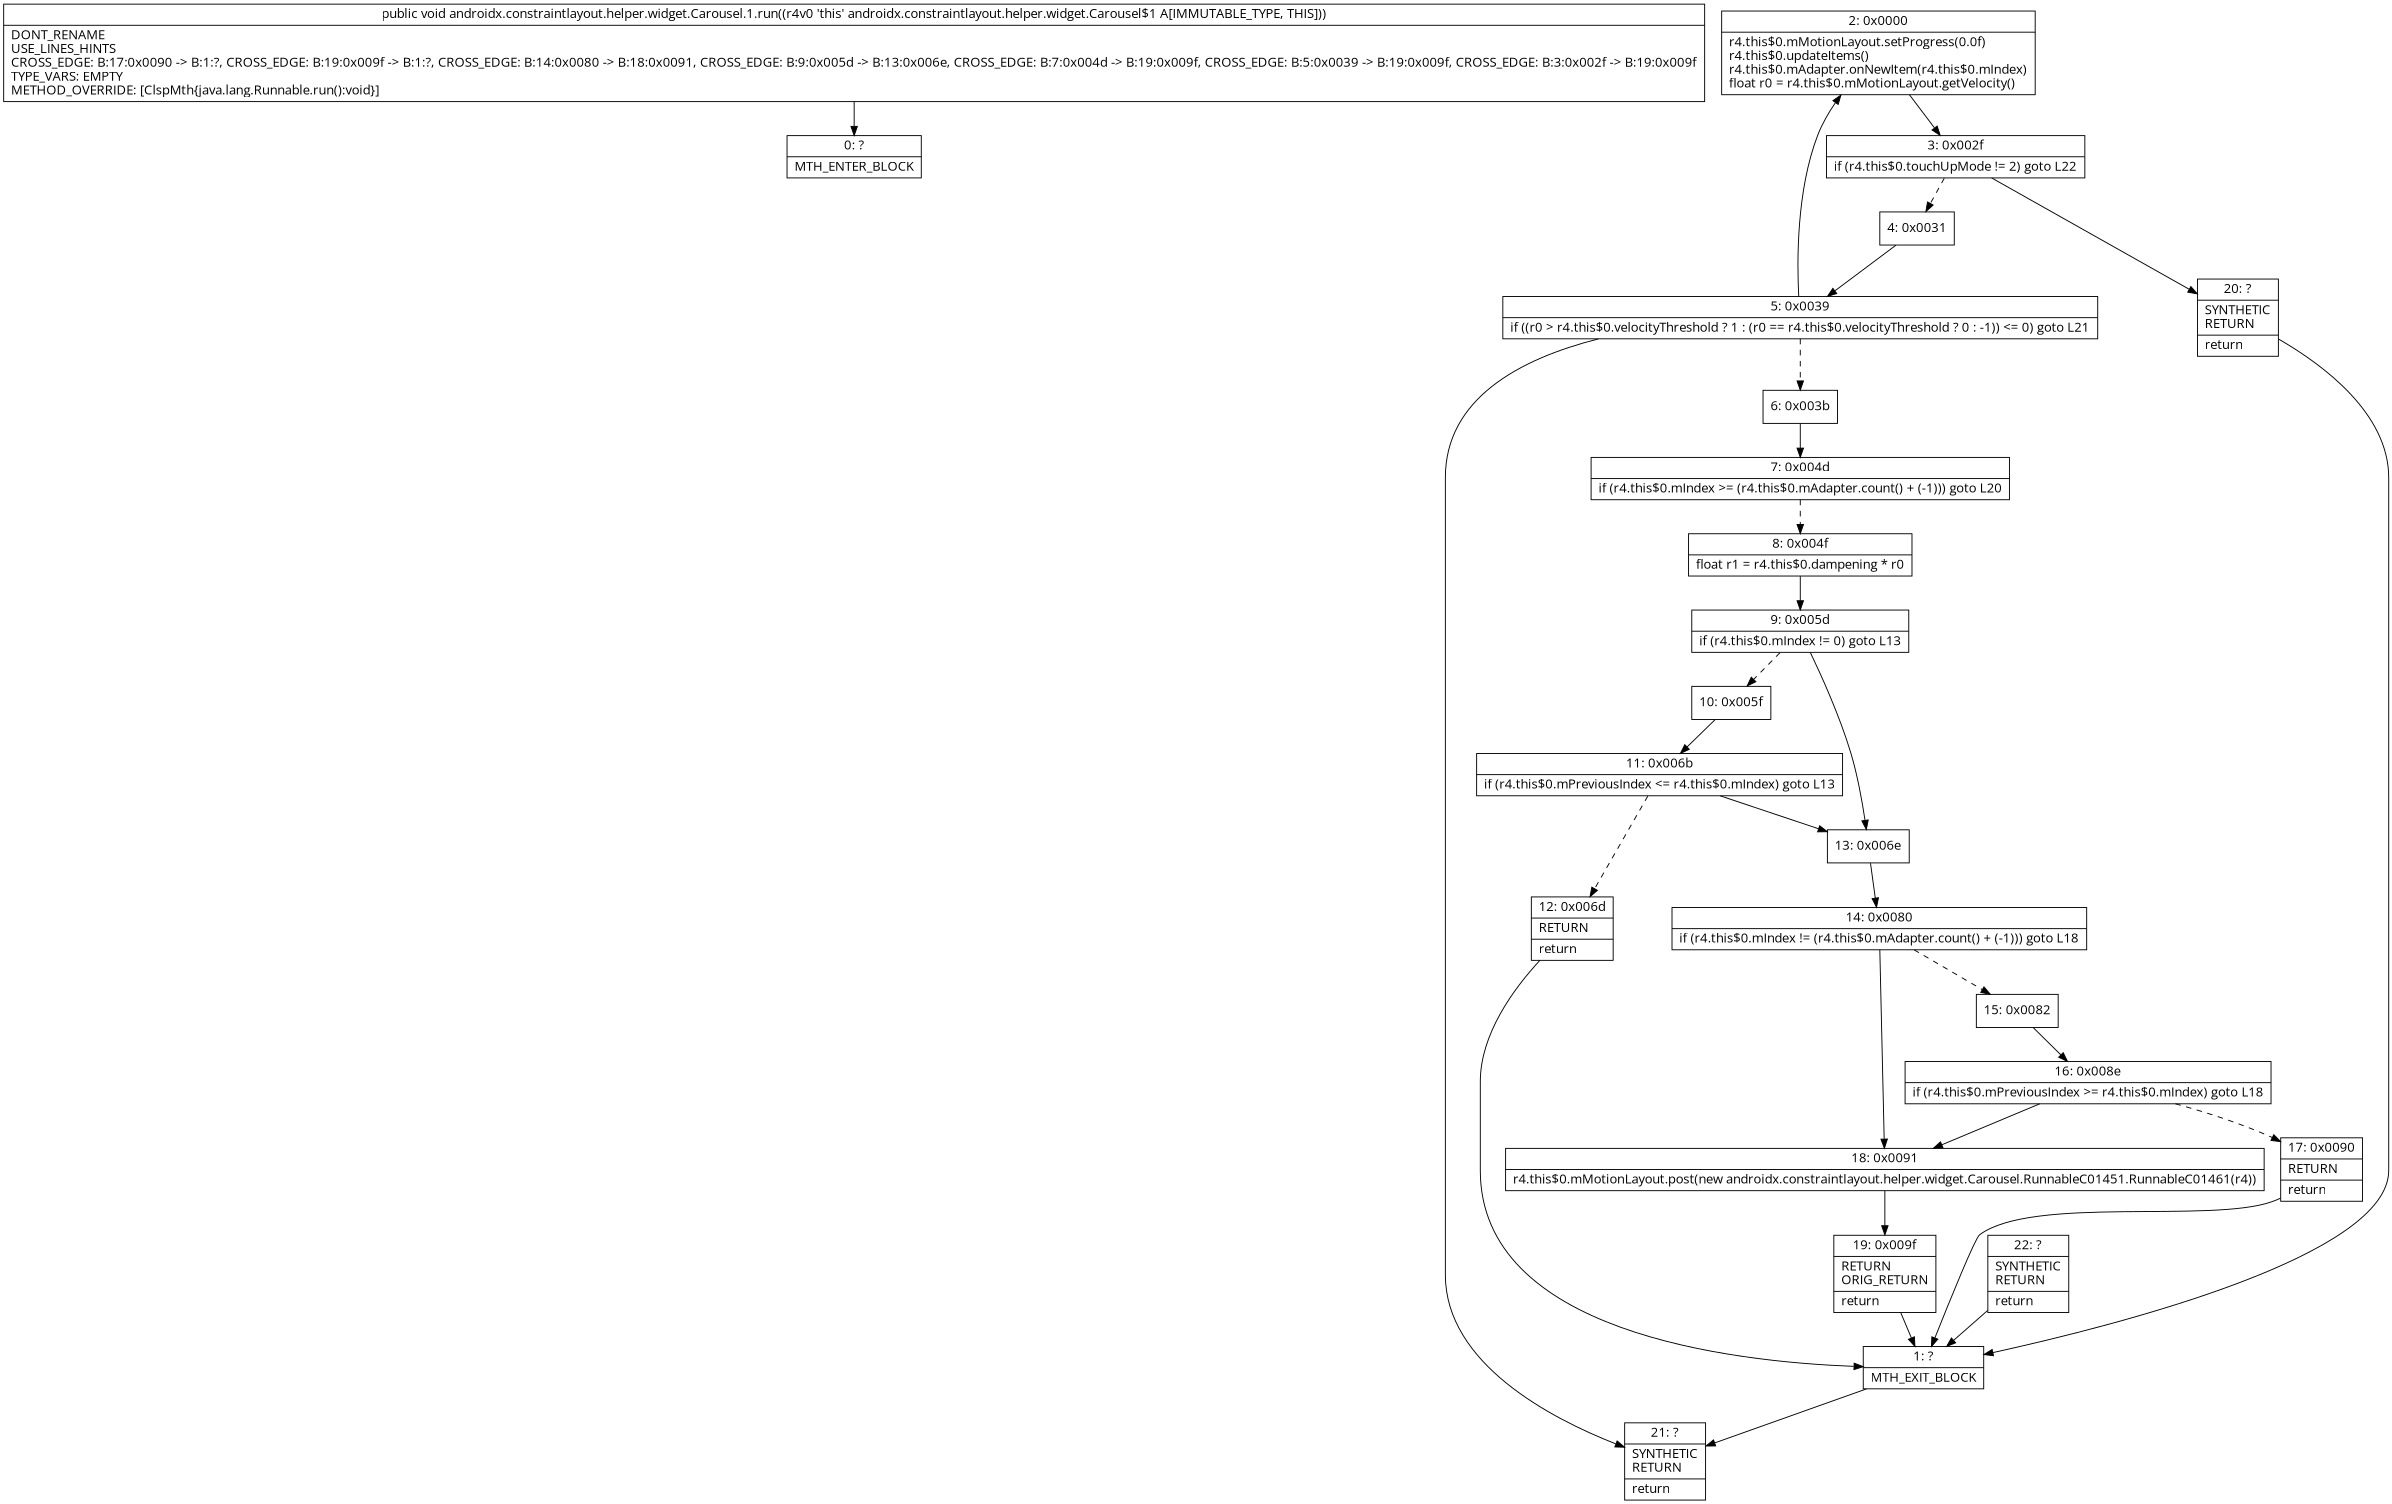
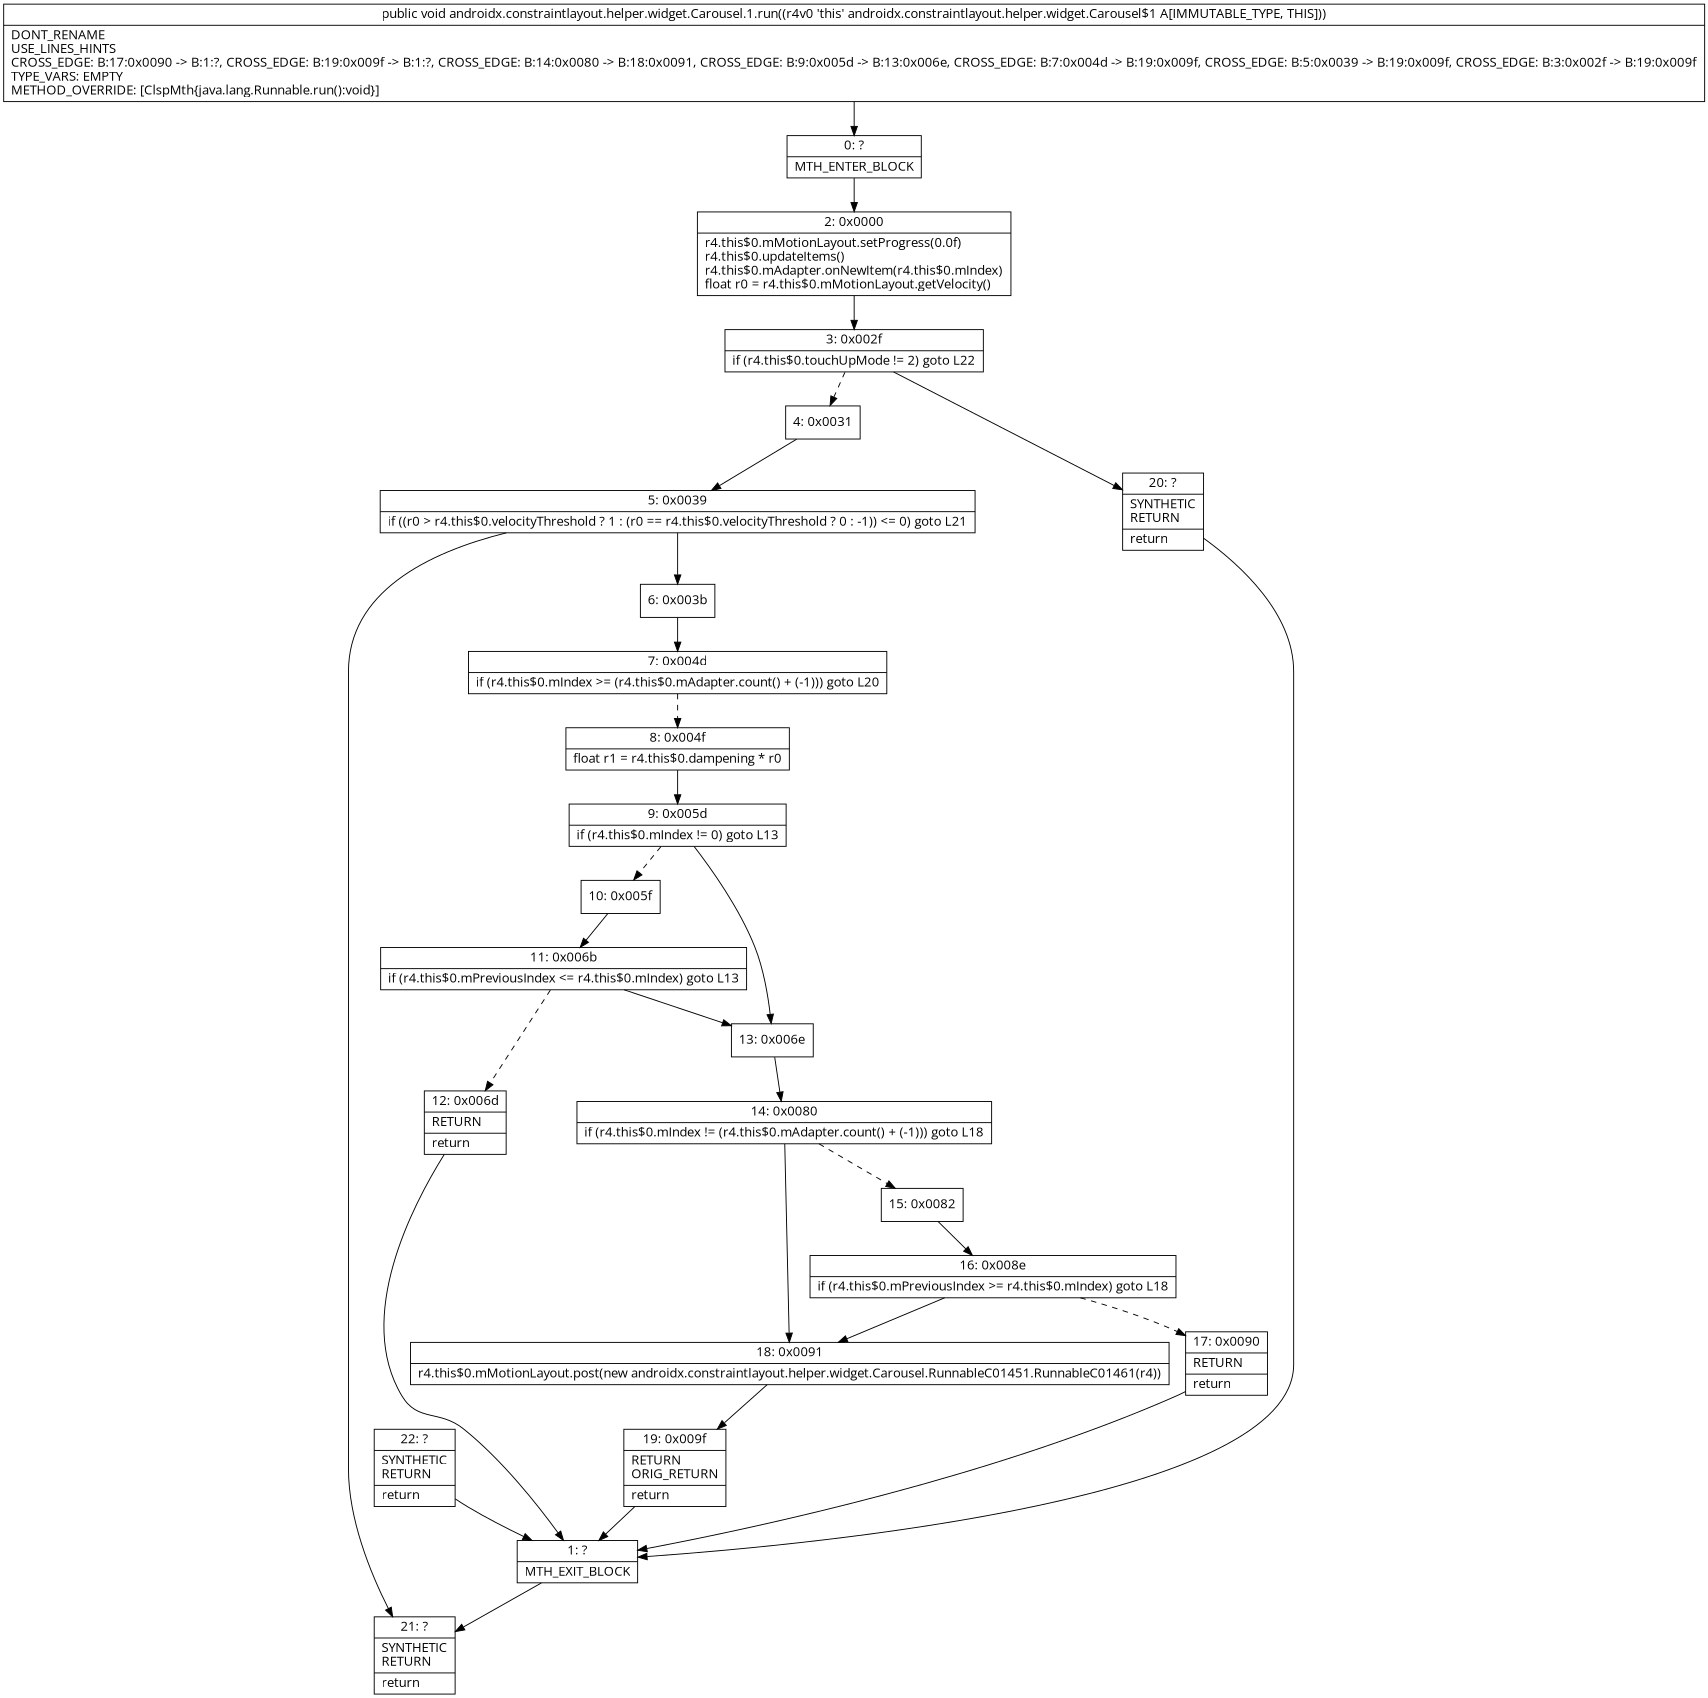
edge "5: 0x0039" -> "2: 0x0000": now "0: ?" -> "2: 0x0000"
edge "5: 0x0039" -> "6: 0x003b": style dashed -> solid
